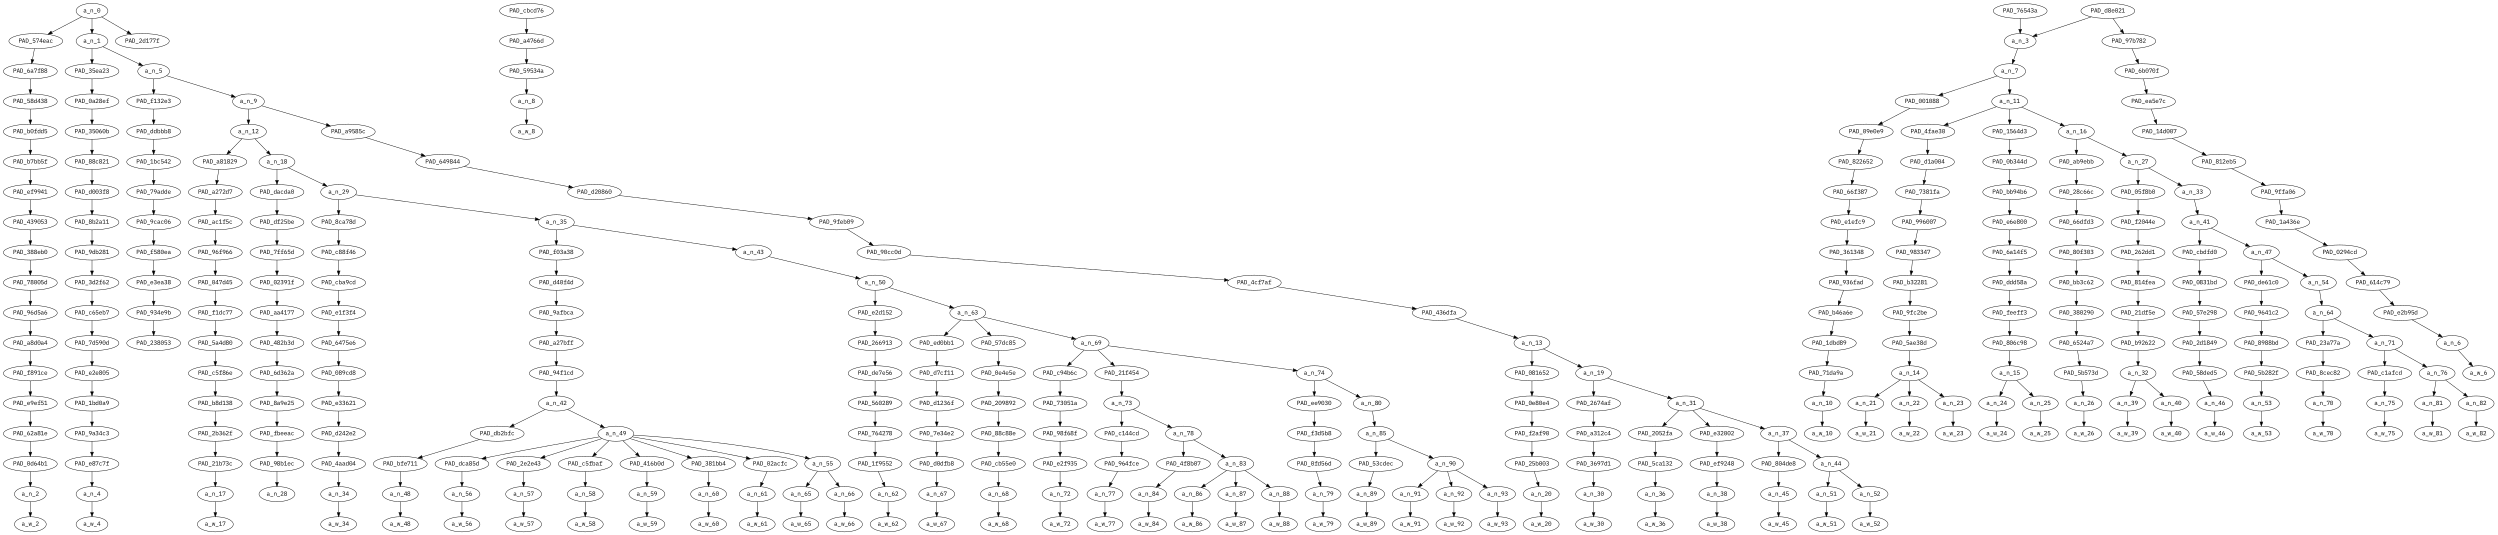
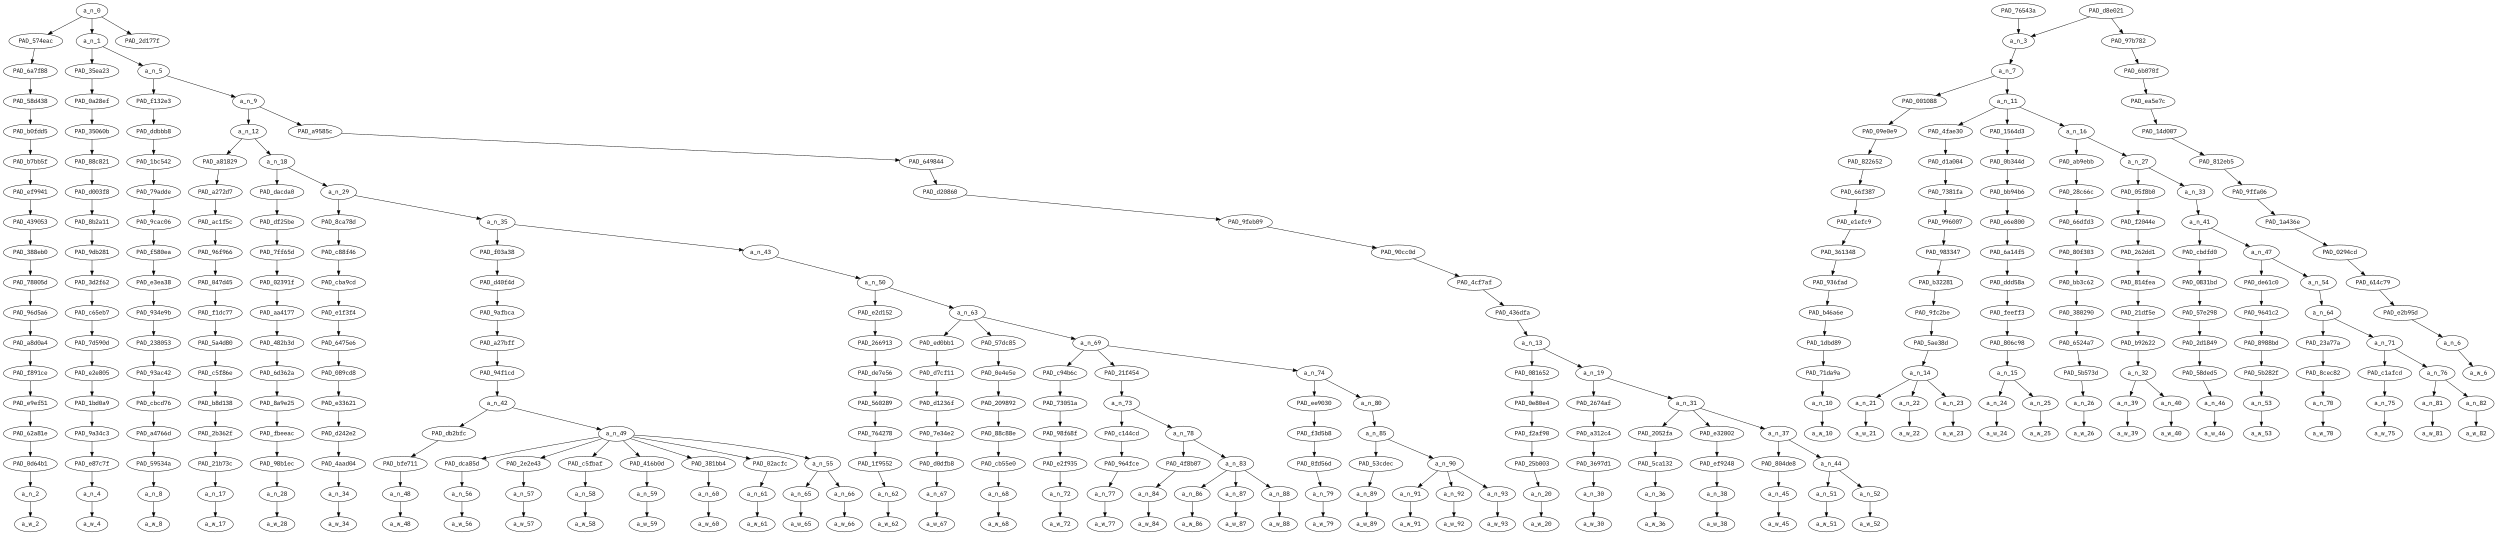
node "PAD_93ac42": added
node "a_w_28": added
